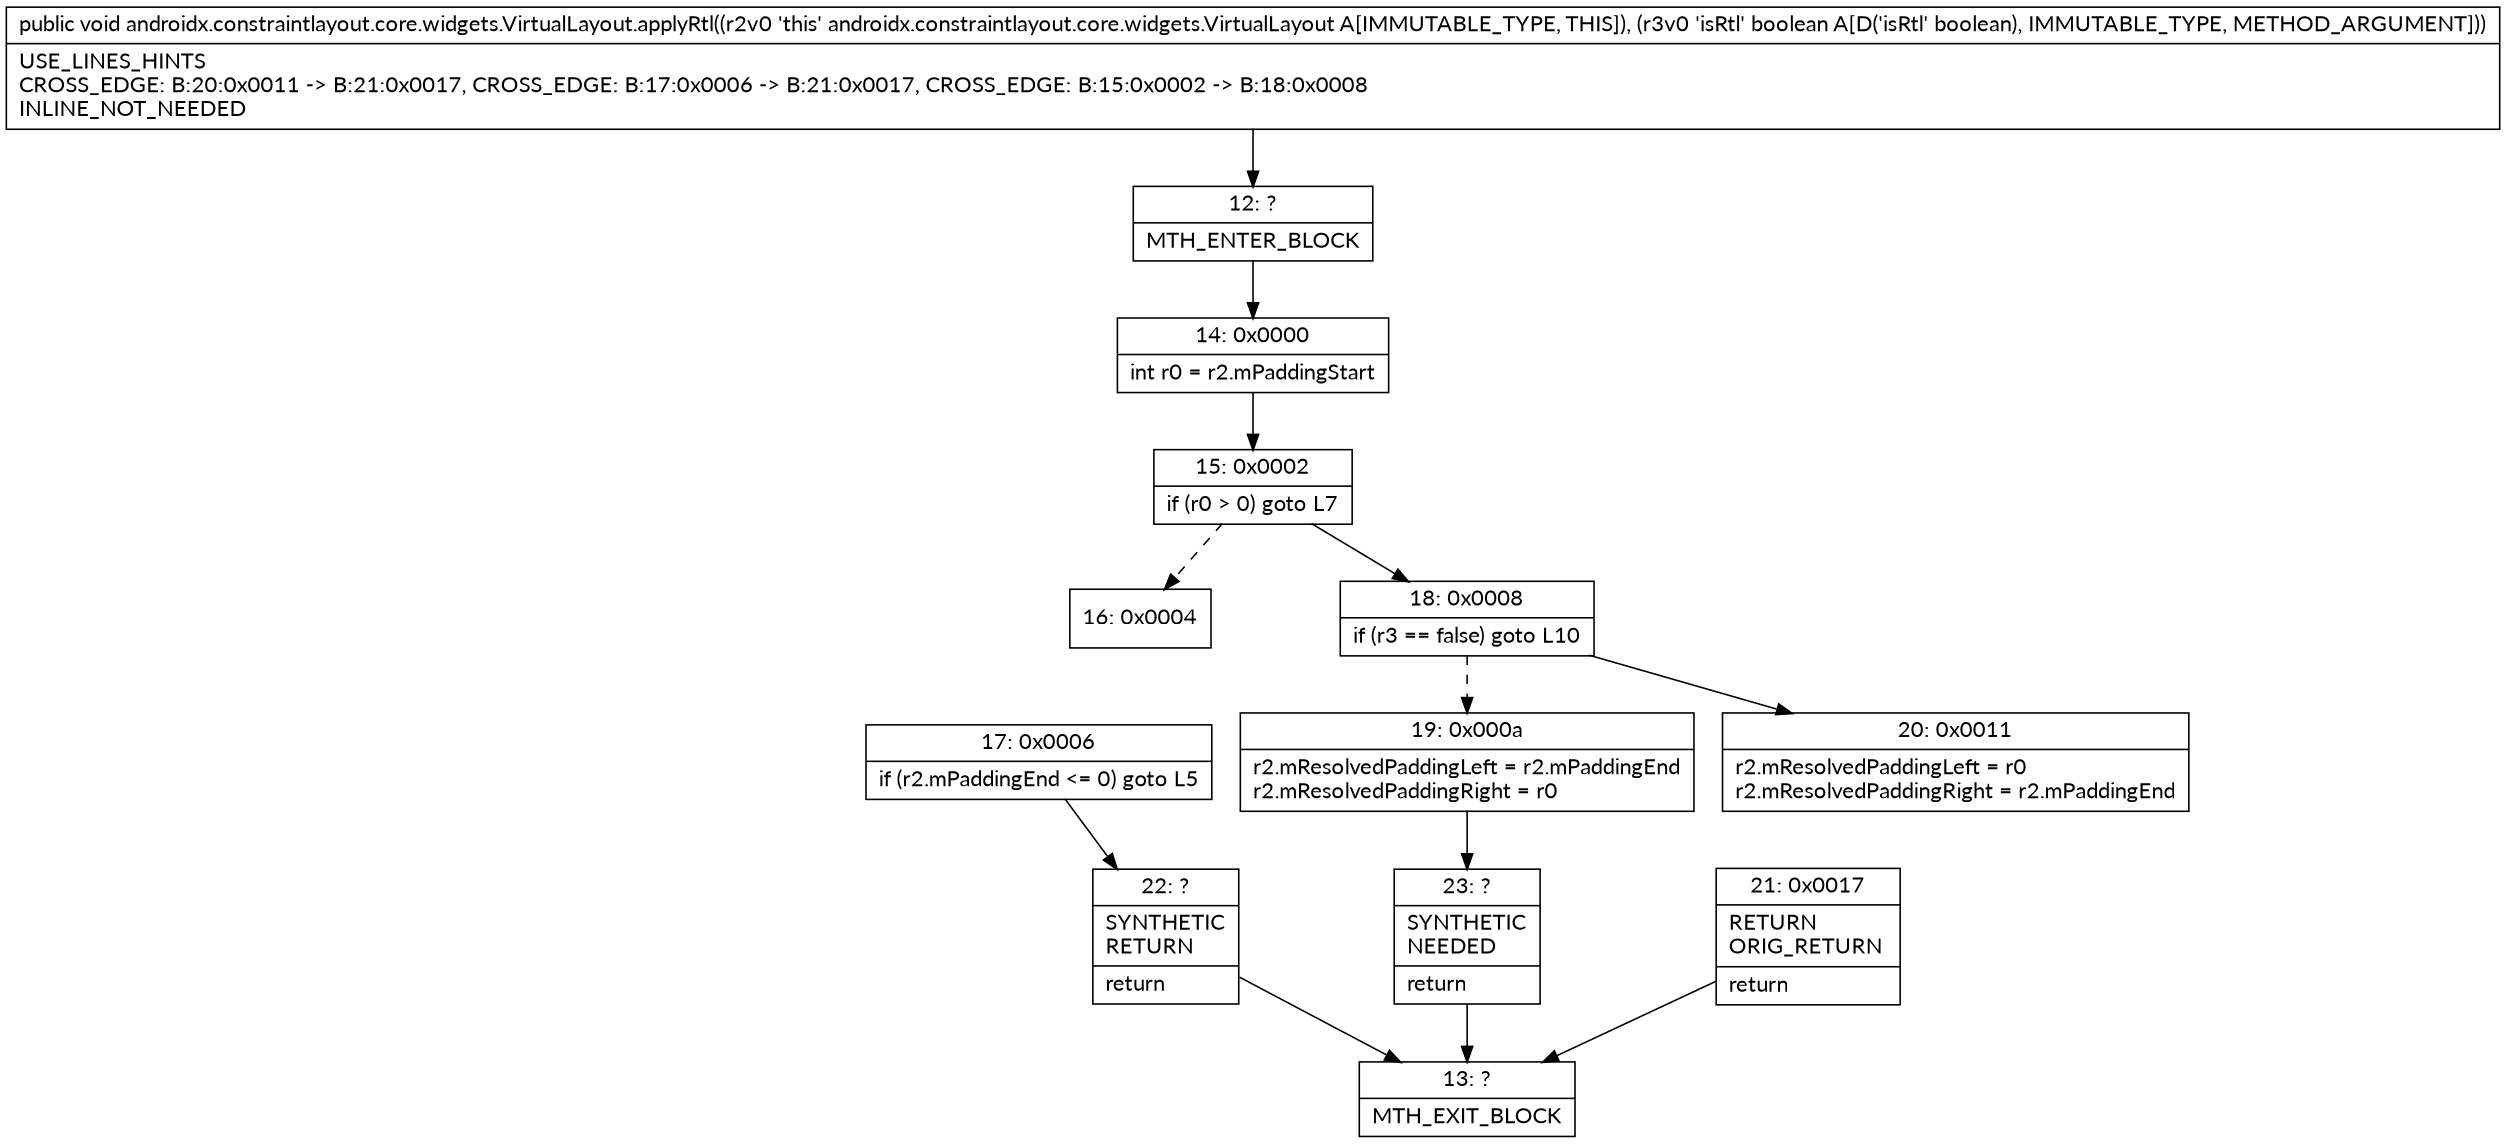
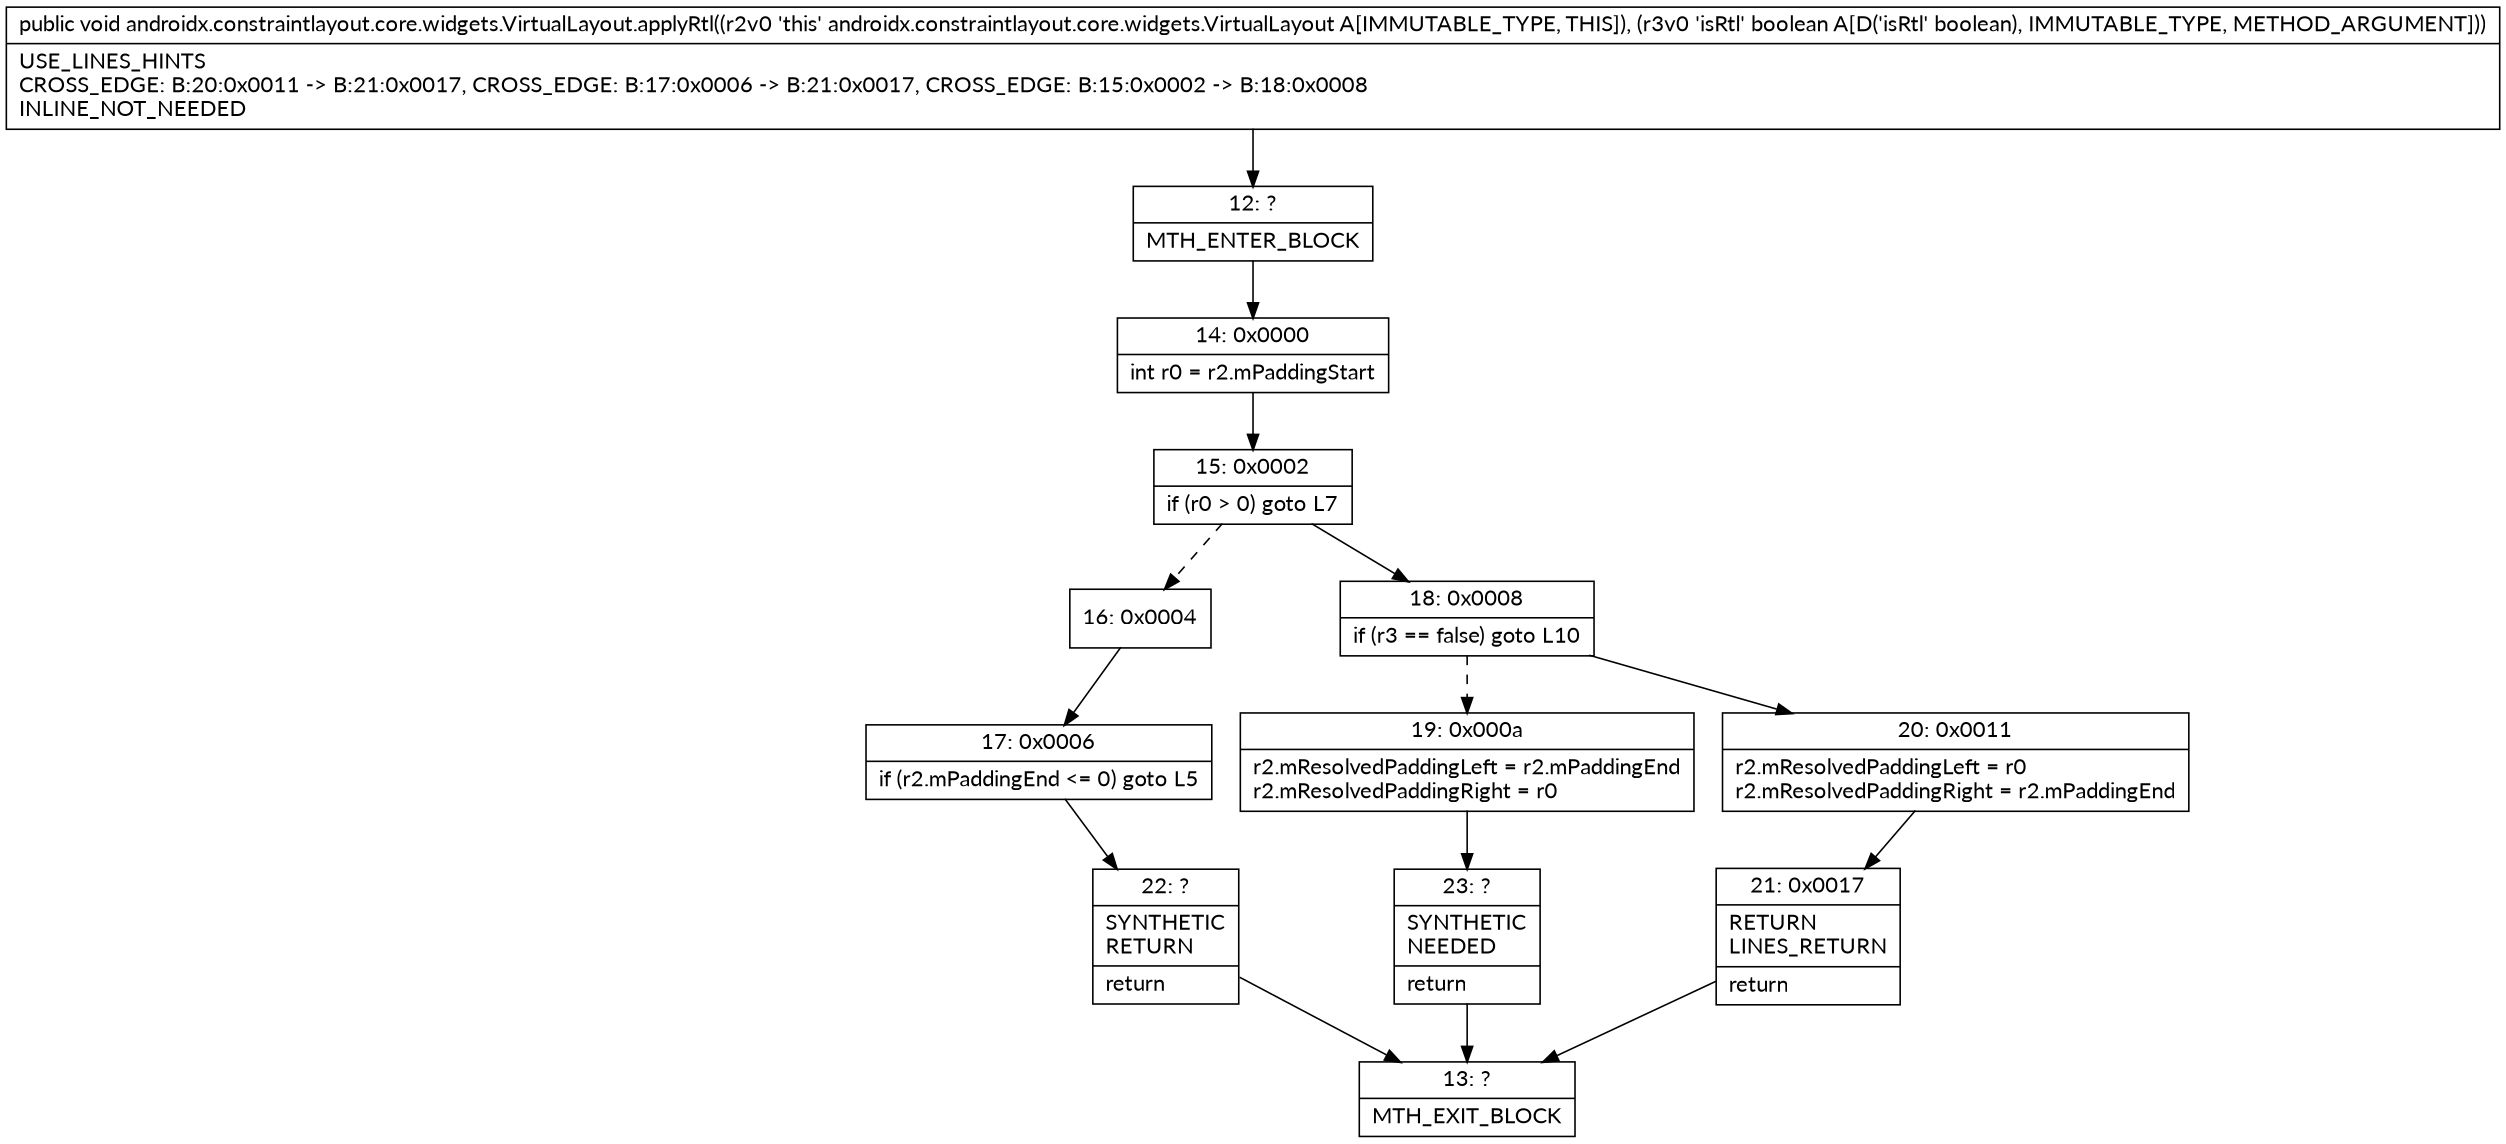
edge "16: 0x0004" -> "17: 0x0006": added
edge "20: 0x0011" -> "21: 0x0017": added
node "21: 0x0017": text "ORIG_RETURN" -> "LINES_RETURN"
